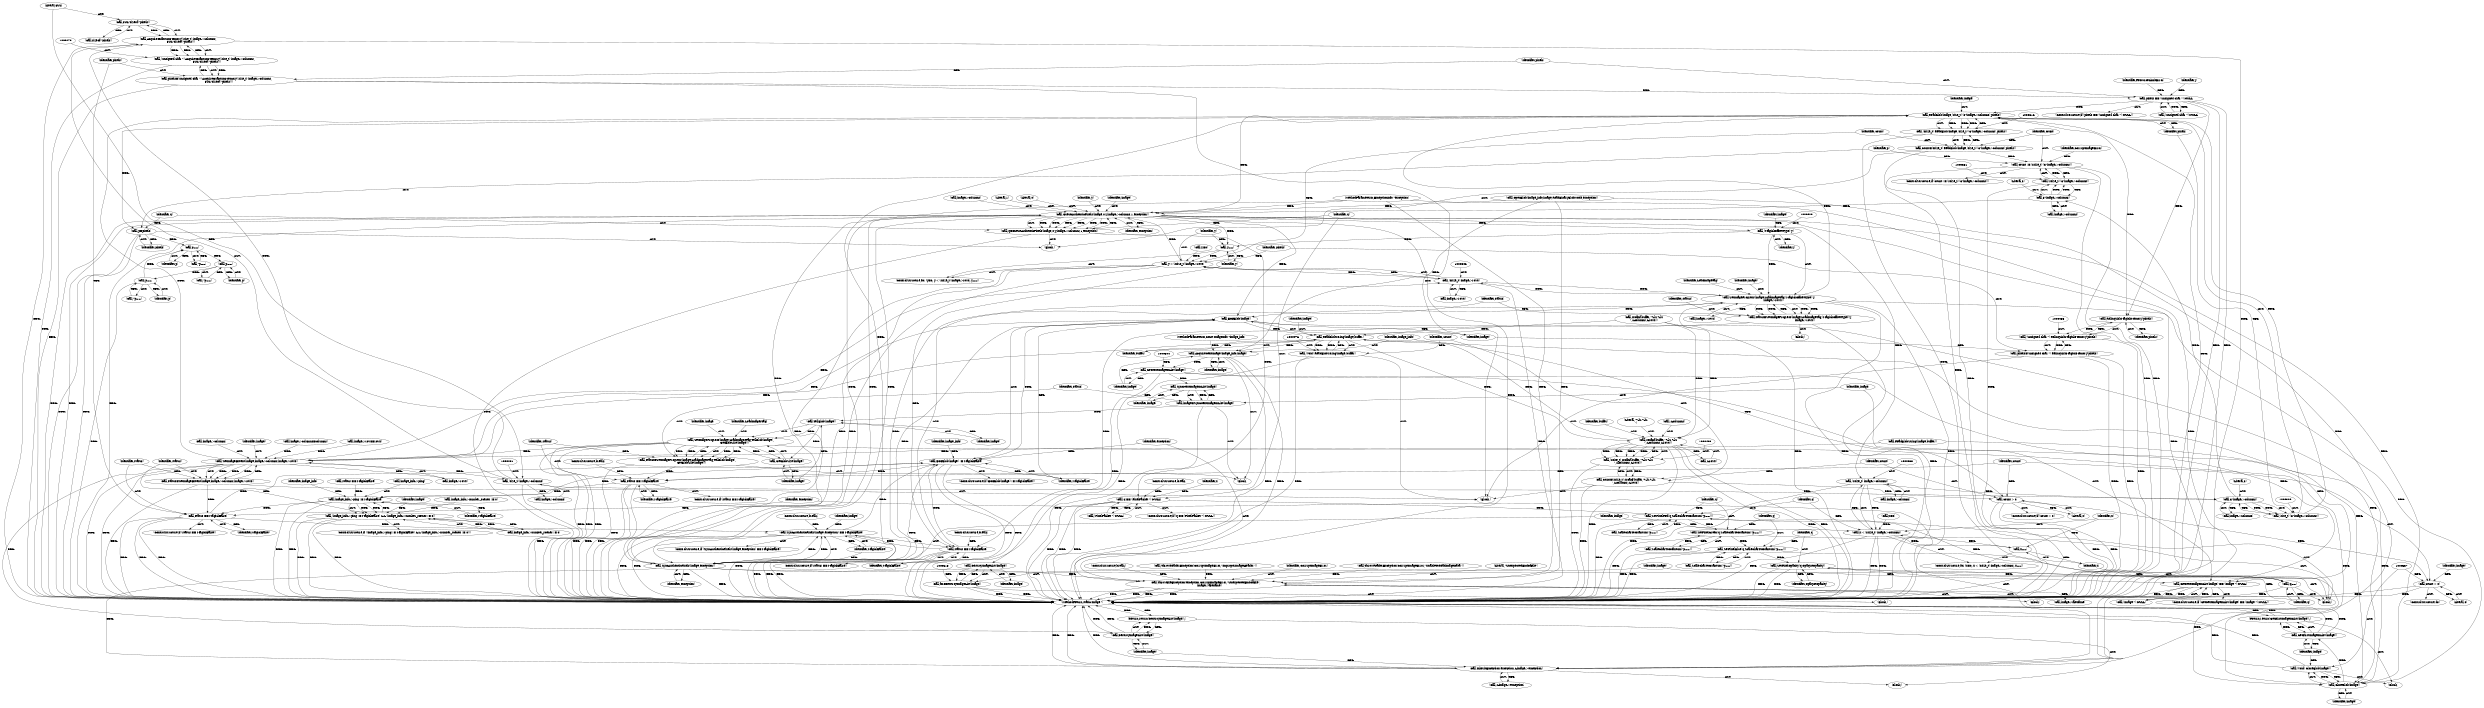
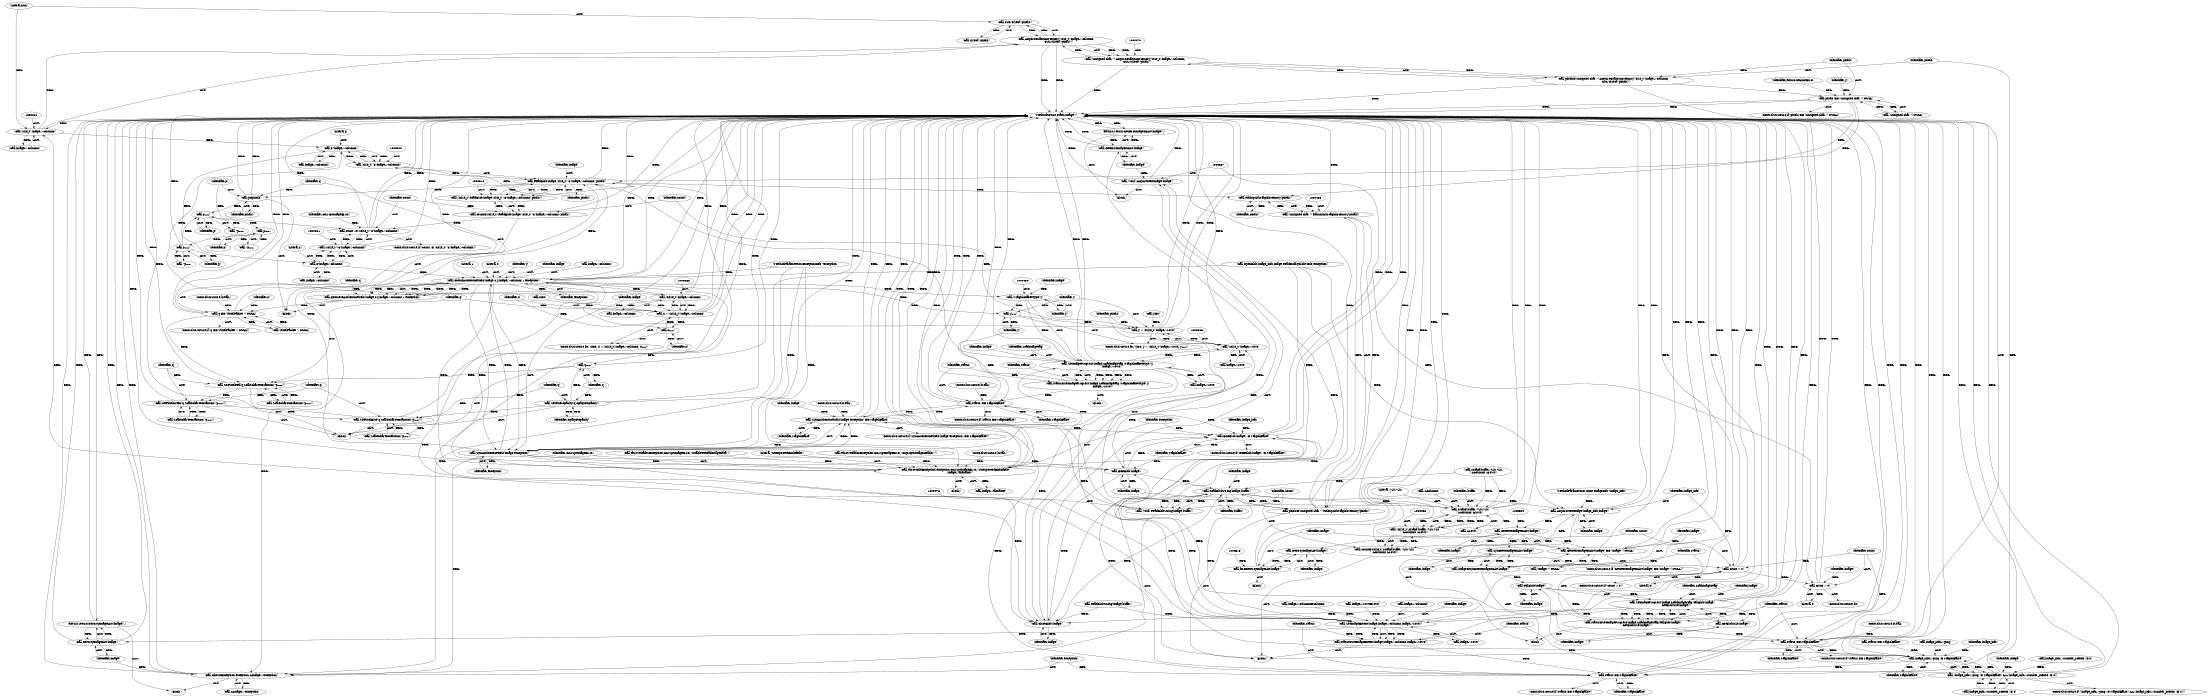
edge "(Call,SetPixelBlue(q,ScaleCharToQuantum(*p++)))" -> "(Call,SetPixelOpacity(q,OpaqueOpacity))": reversed
edge "(Call,(size_t) image->columns)" -> "(MethodReturn,static Image *)": reversed
node "(Call,(void) CloseBlob(image))": label "(Call,(void) CloseBlob(image))" -> "(Call,(void) AcquireNextImage(image))"
